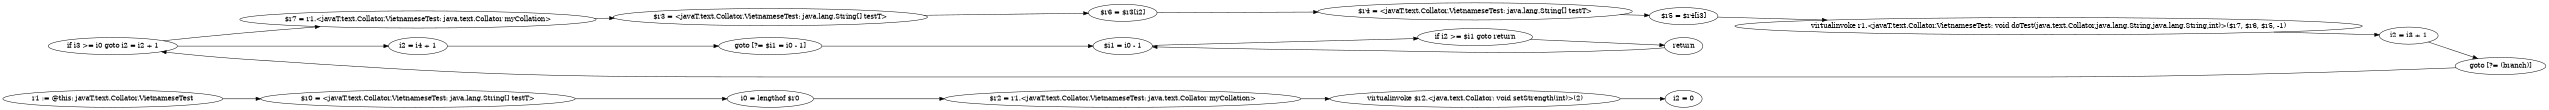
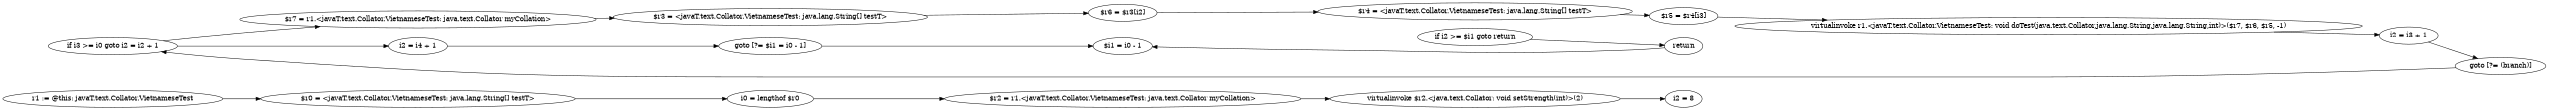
edge "$i1 = i0 - 1" -> "if i2 >= $i1 goto return": removed
node "i2 = 0": label "i2 = 0" -> "i2 = 8"
